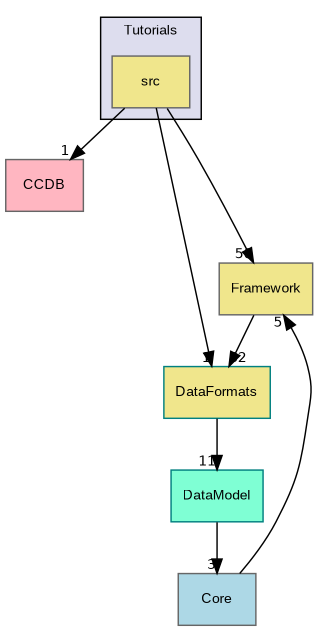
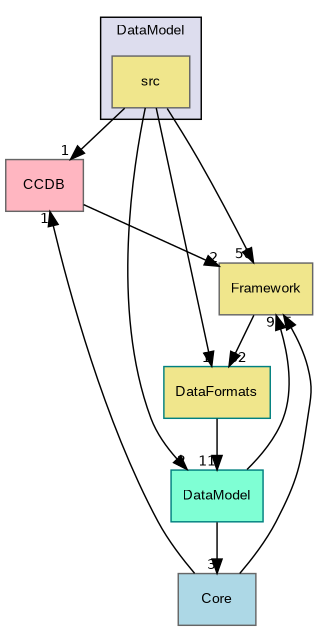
cluster "Tutorials": label "Tutorials" -> "DataModel"
edge "CCDB" -> "Framework": added
edge "src" -> "DataModel": added
edge "DataModel" -> "Framework": added
edge "Core" -> "CCDB": added
